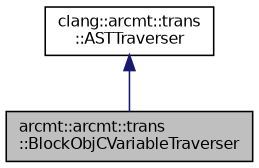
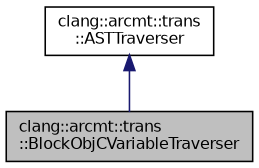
node "arcmt::arcmt::trans ::BlockObjCVariableTraverser": label "arcmt::arcmt::trans ::BlockObjCVariableTraverser" -> "clang::arcmt::trans ::BlockObjCVariableTraverser"
